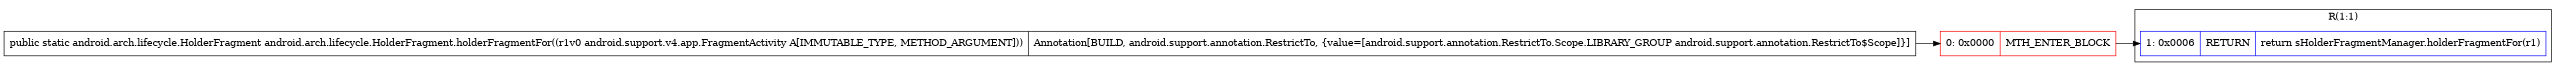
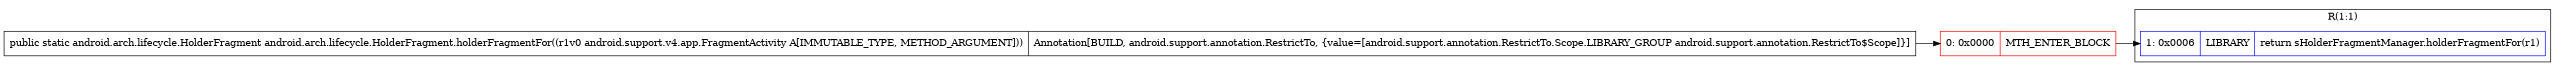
node "1: 0x0006": text "RETURN" -> "LIBRARY"
